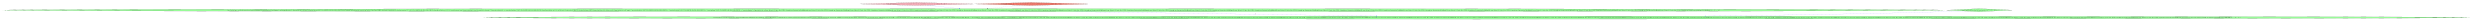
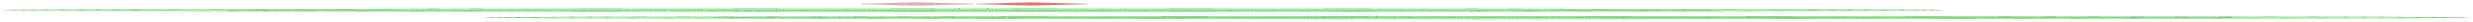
node "test_makeCursors_factToCountryLeft['0', '0', '1']": removed
